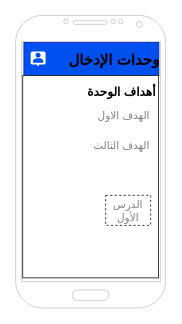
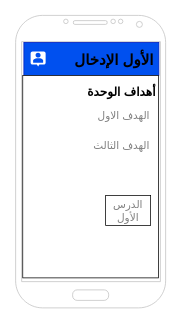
node "وحدات الإدخال": label "وحدات الإدخال" -> "الأول الإدخال"
node "الدرس الأول": style dashed -> solid
